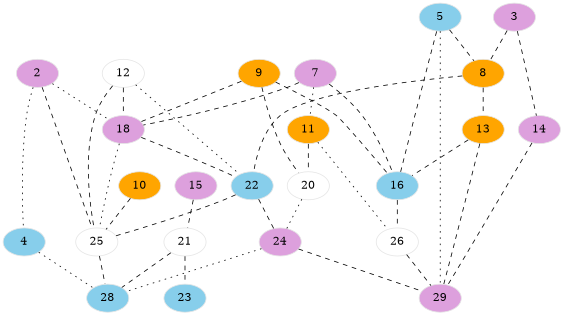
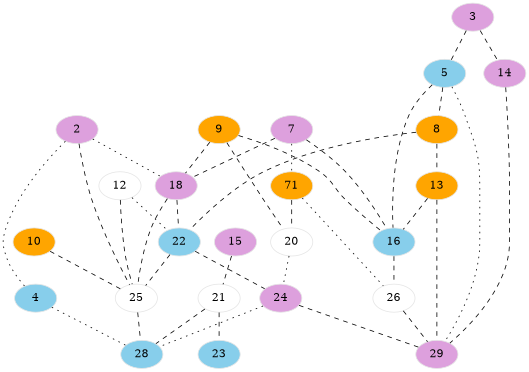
edge "3" -- "8": now "3" -- "5"
edge "12" -- "18": removed
node "11": label "11" -> "71"
edge "18" -- "25": style dotted -> dashed
